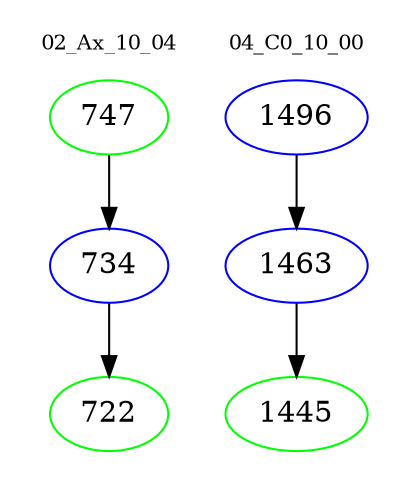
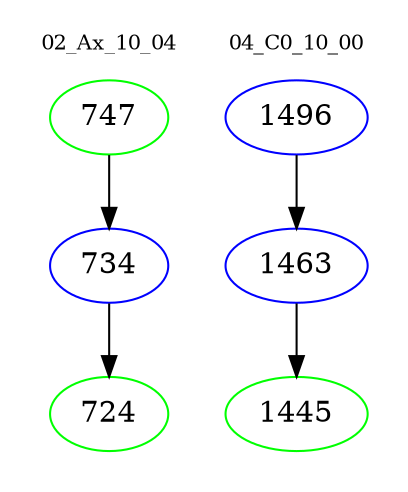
node "722": label "722" -> "724"
